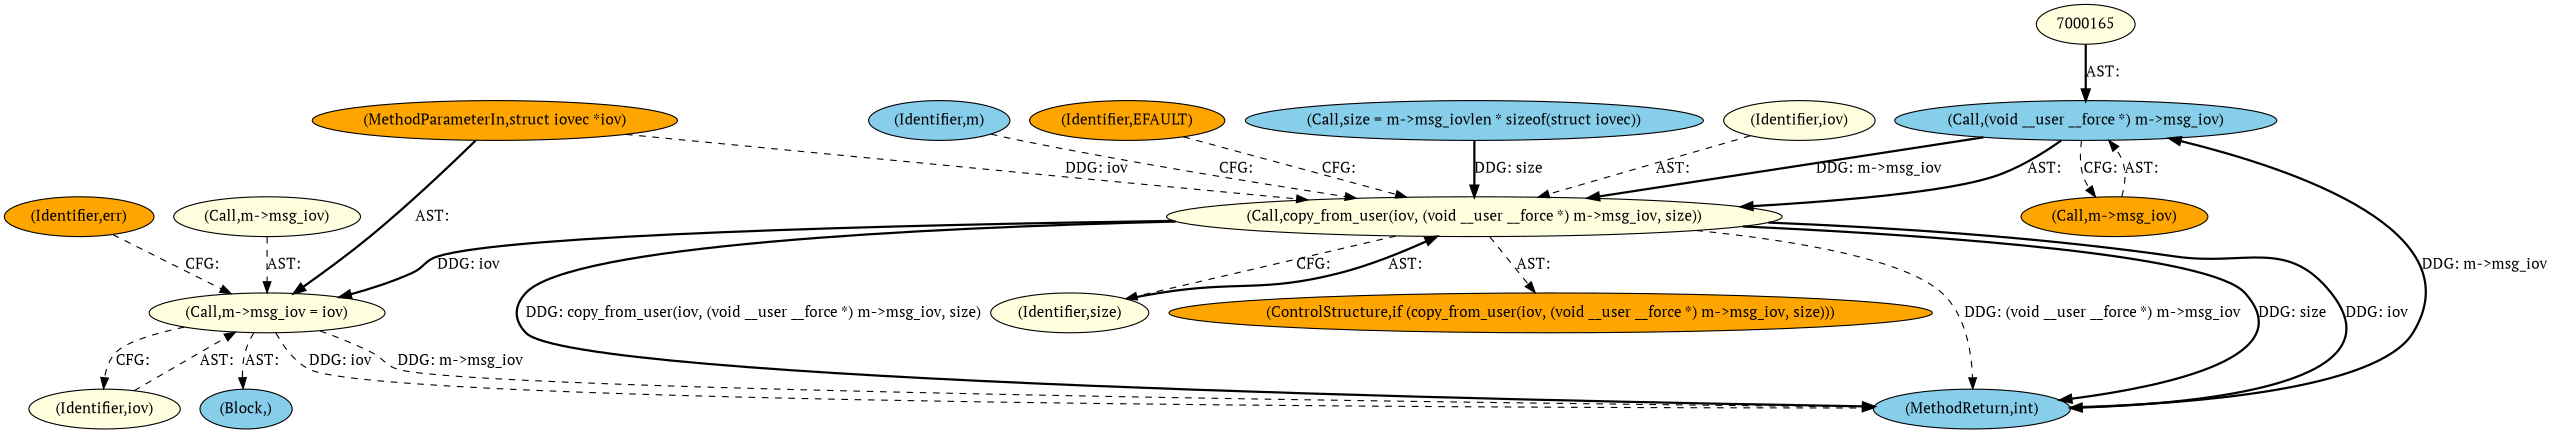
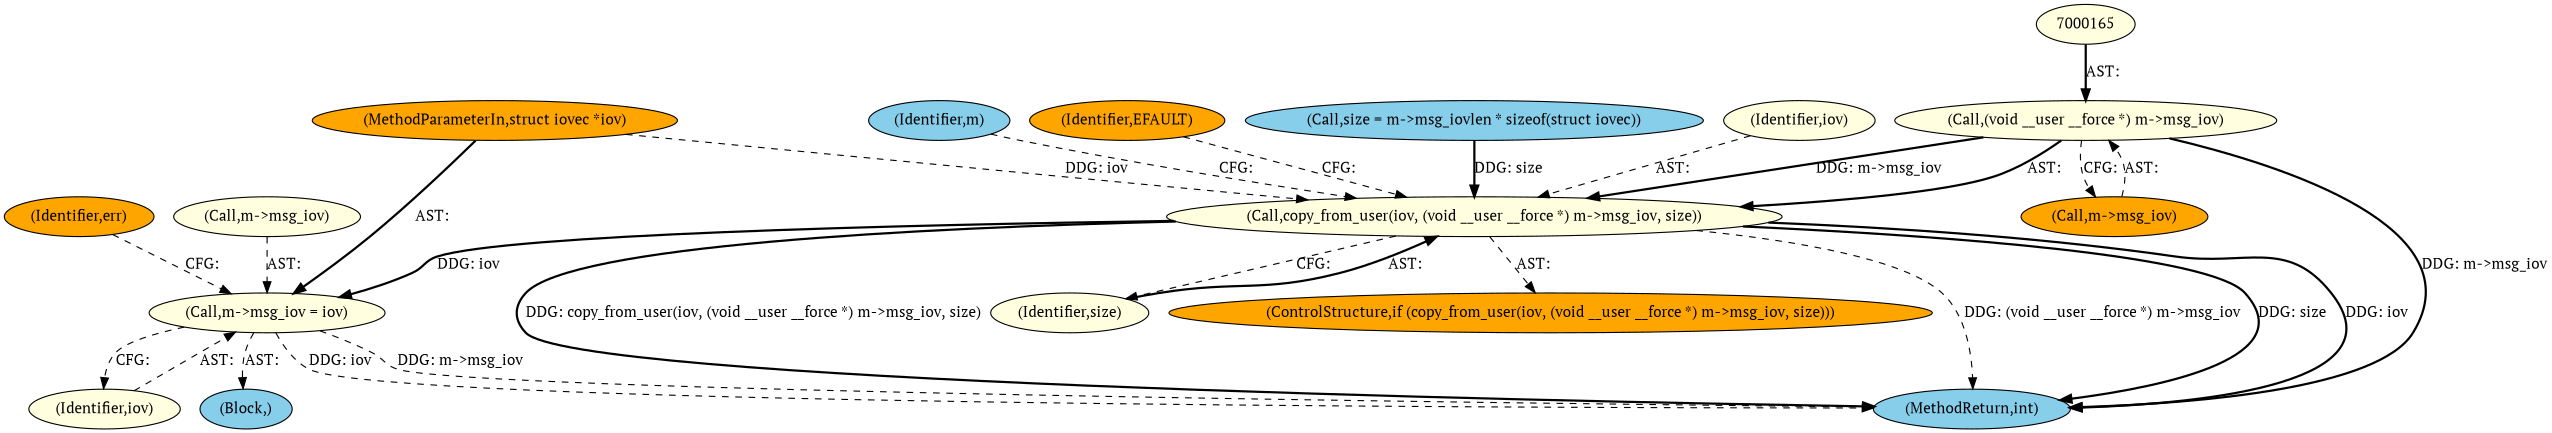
node "(Call,(void __user __force *) m->msg_iov)": fillcolor skyblue -> lightyellow
edge "(MethodReturn,int)" -> "(Call,(void __user __force *) m->msg_iov)": reversed
